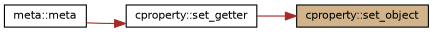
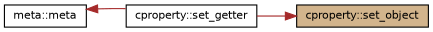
edge "meta::meta" -> "cproperty::set_getter": reversed
